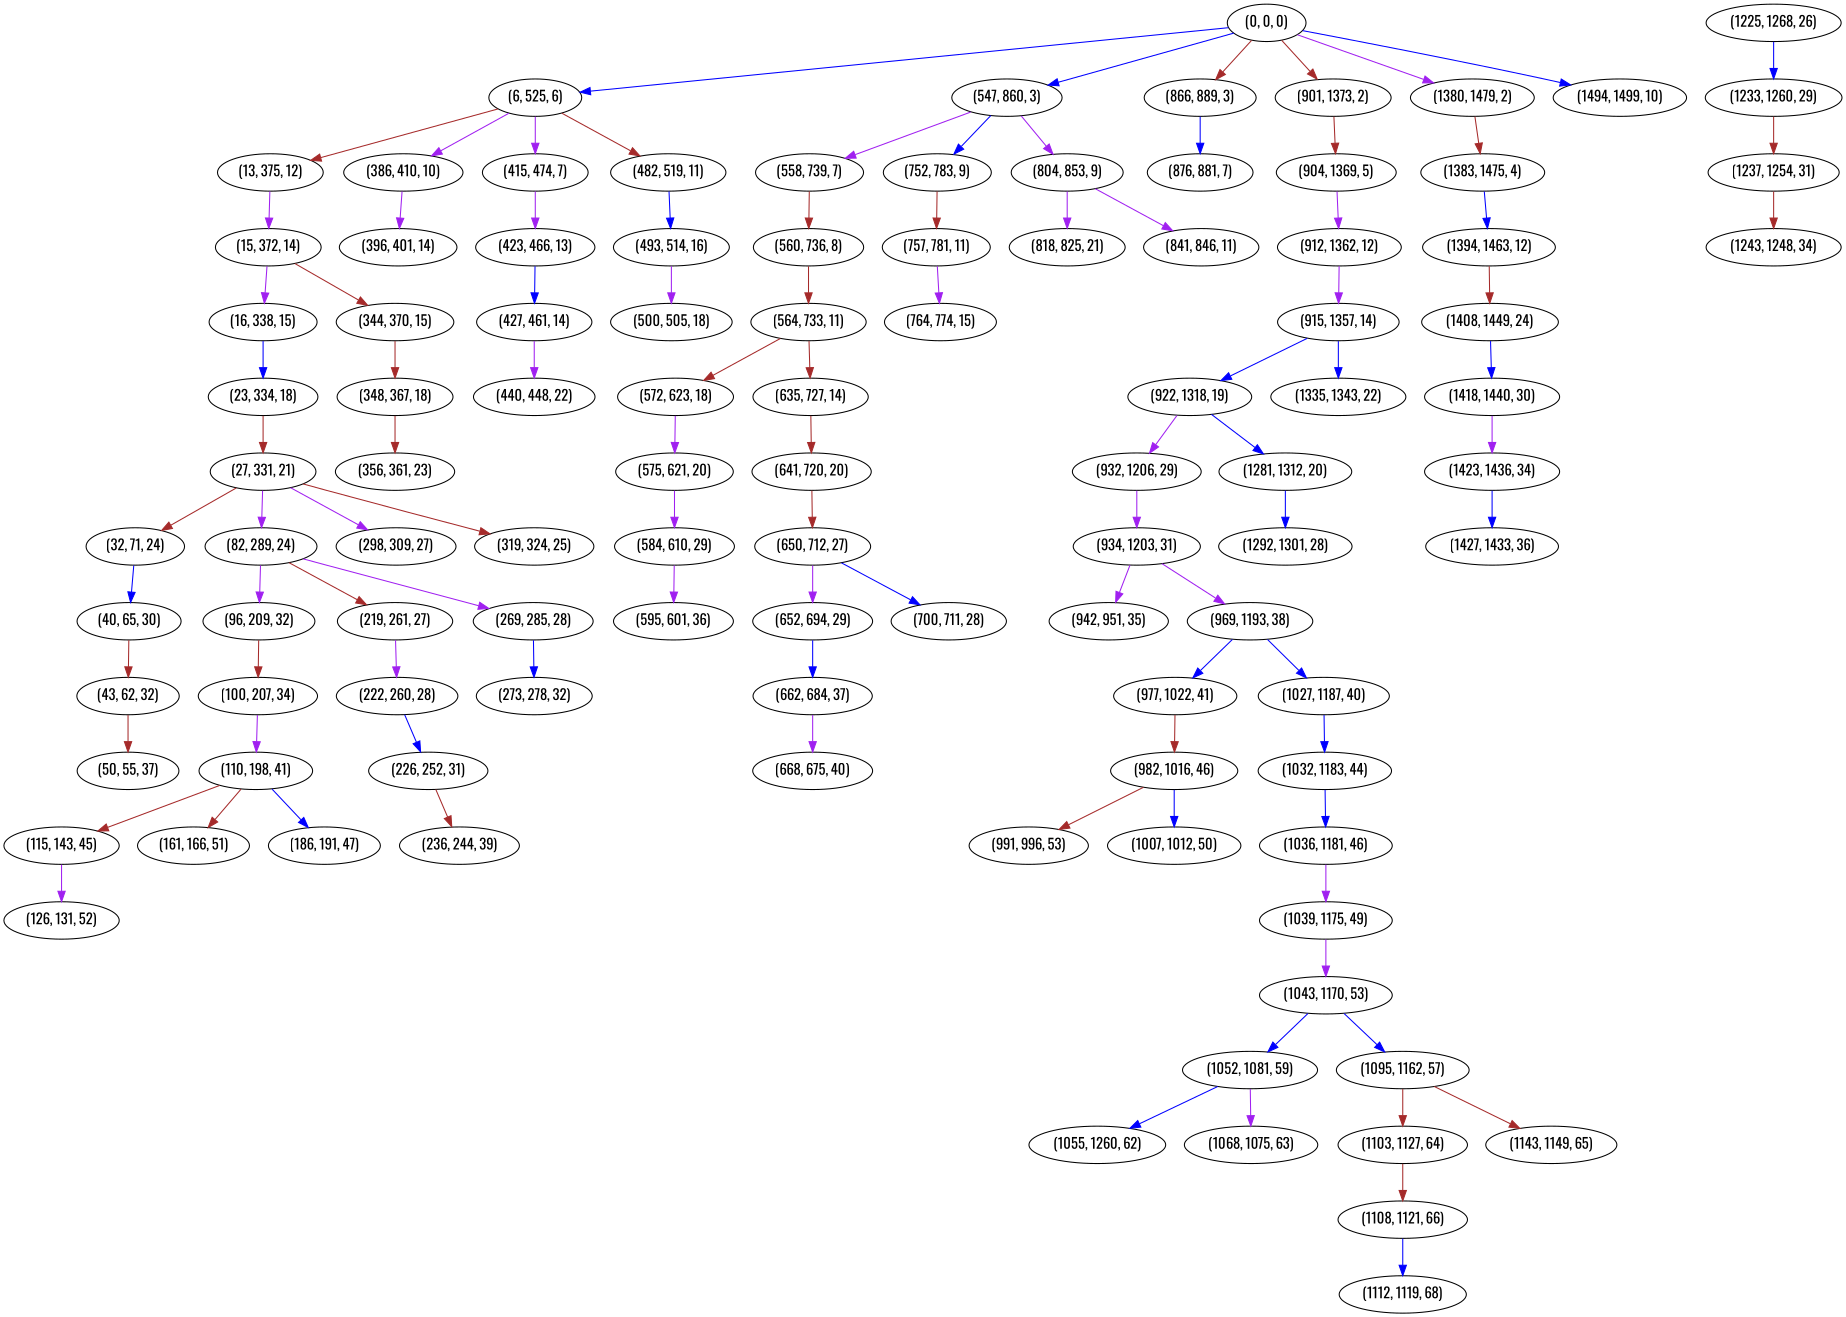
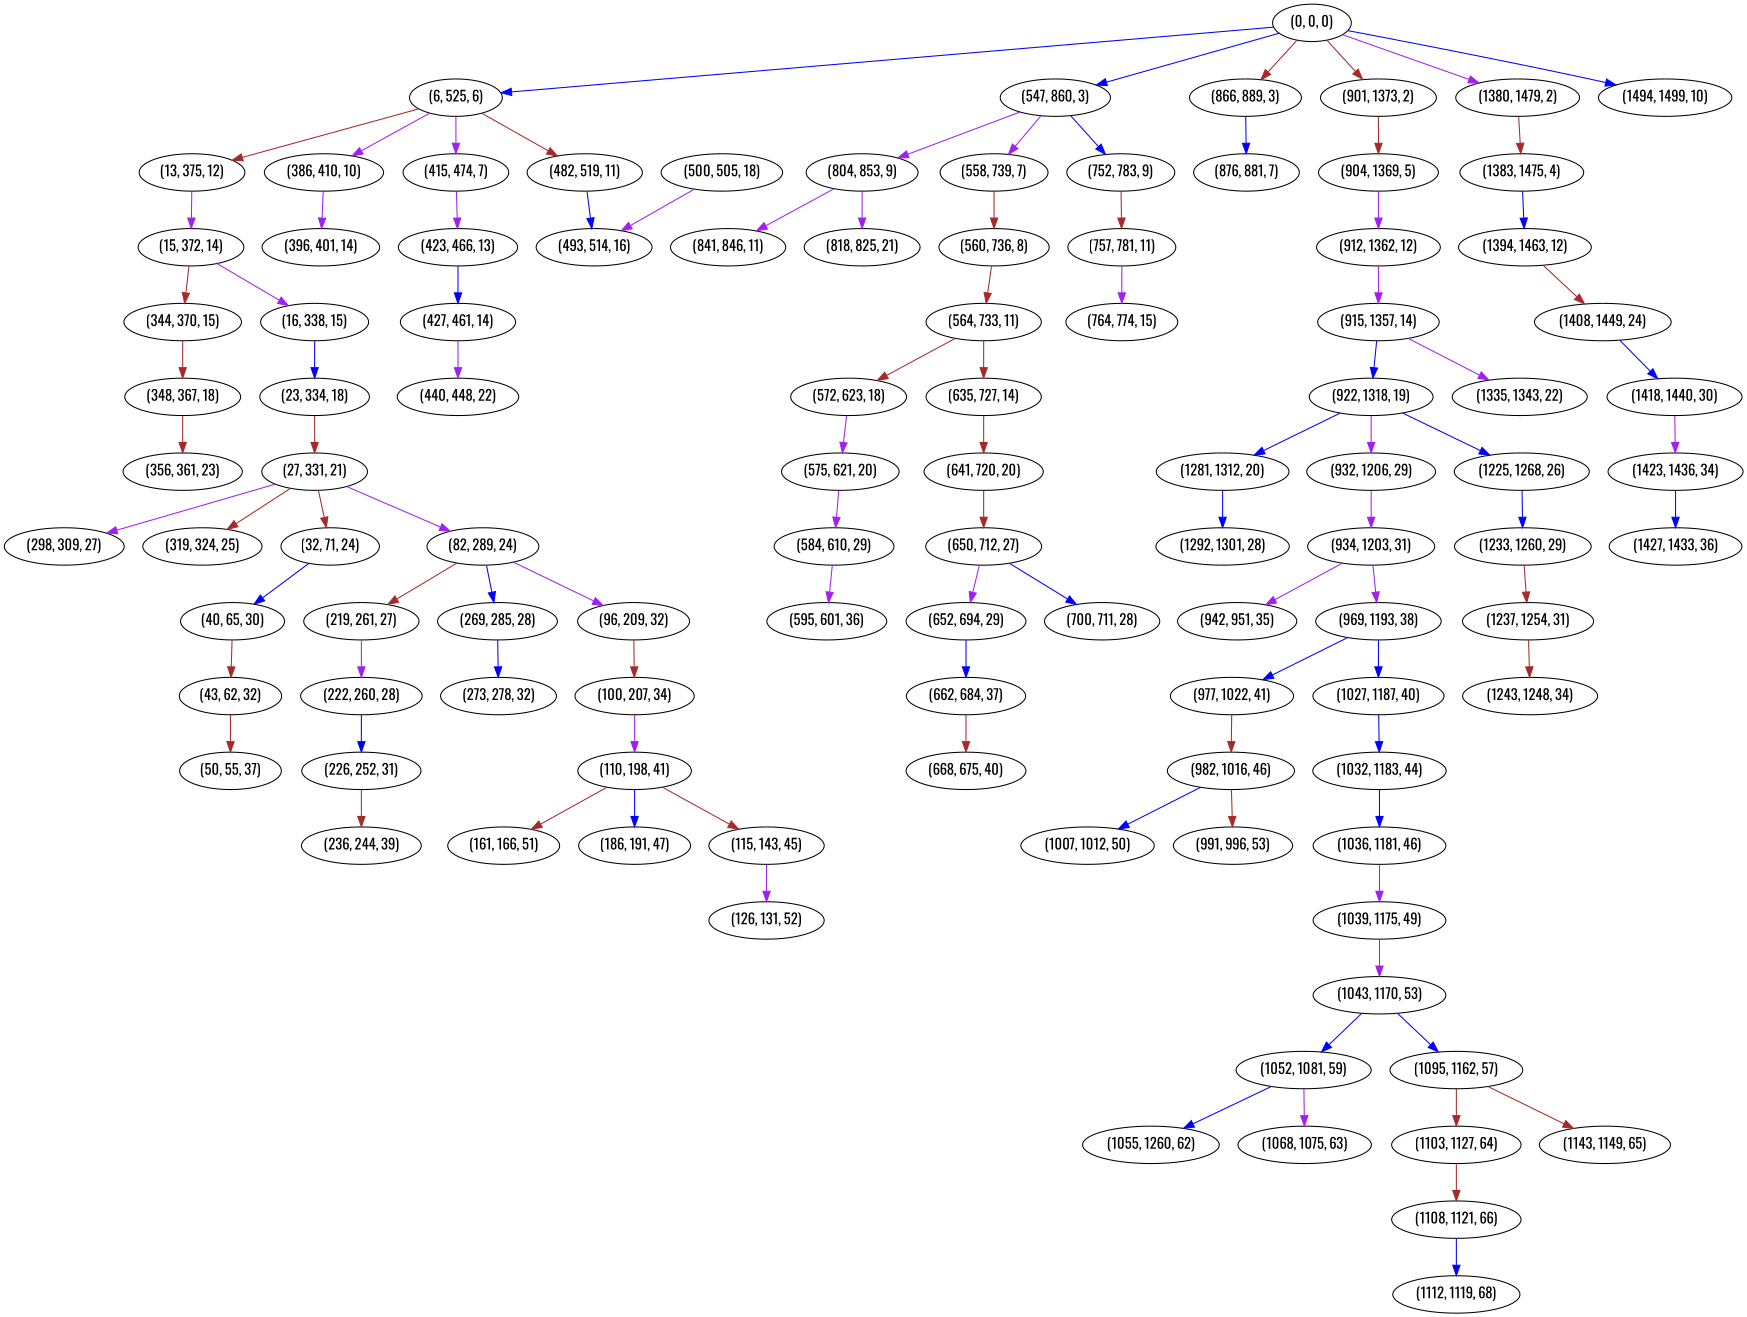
edge "(493, 514, 16)" -> "(500, 505, 18)": reversed
edge "(915, 1357, 14)" -> "(1335, 1343, 22)": color blue -> purple
edge "(922, 1318, 19)" -> "(1225, 1268, 26)": added
edge "(82, 289, 24)" -> "(269, 285, 28)": color purple -> blue
edge "(662, 684, 37)" -> "(668, 675, 40)": color purple -> brown
